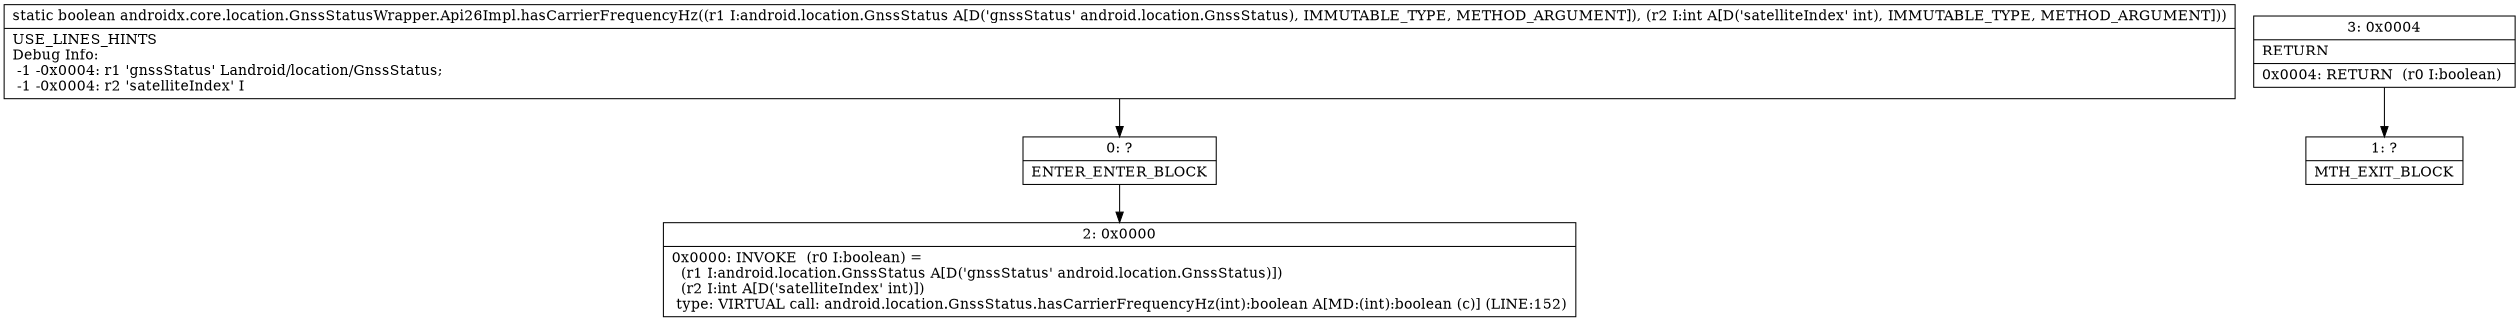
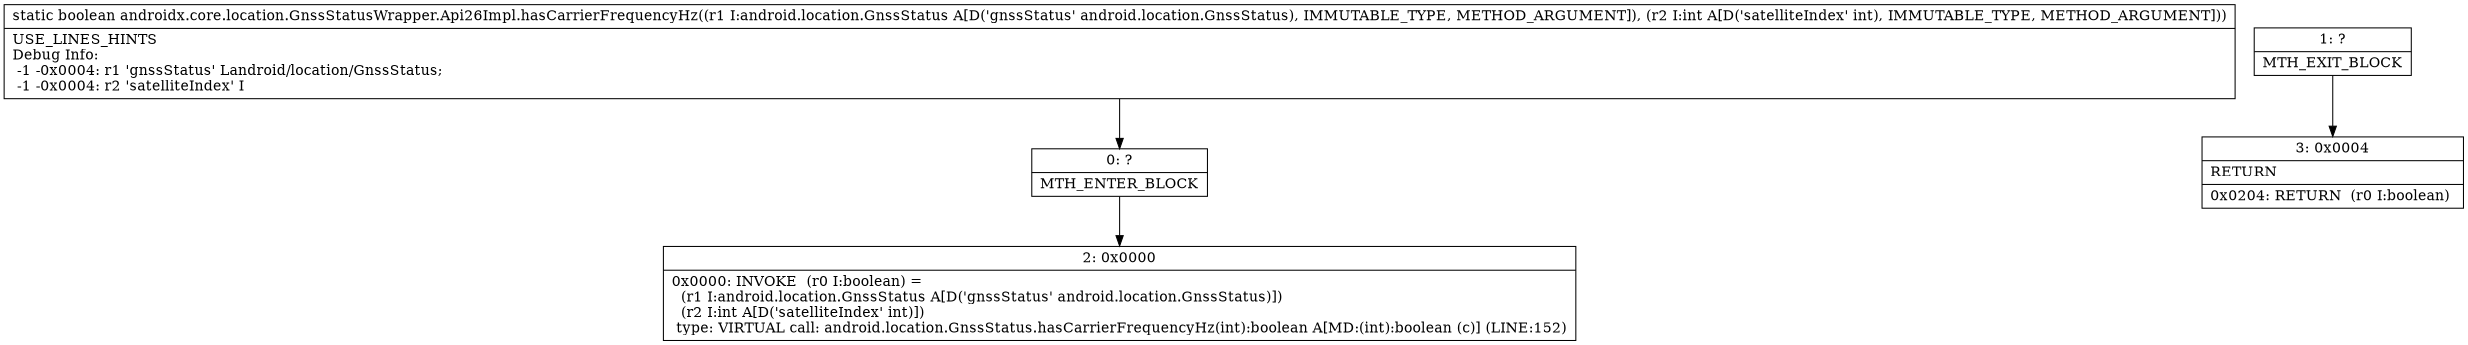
node "3: 0x0004": text "0x0004: RETURN  (r0 I:boolean)" -> "0x0204: RETURN  (r0 I:boolean)"
edge "3: 0x0004" -> "1: ?": reversed
node "0: ?": text "ENTER_ENTER_BLOCK" -> "MTH_ENTER_BLOCK"
